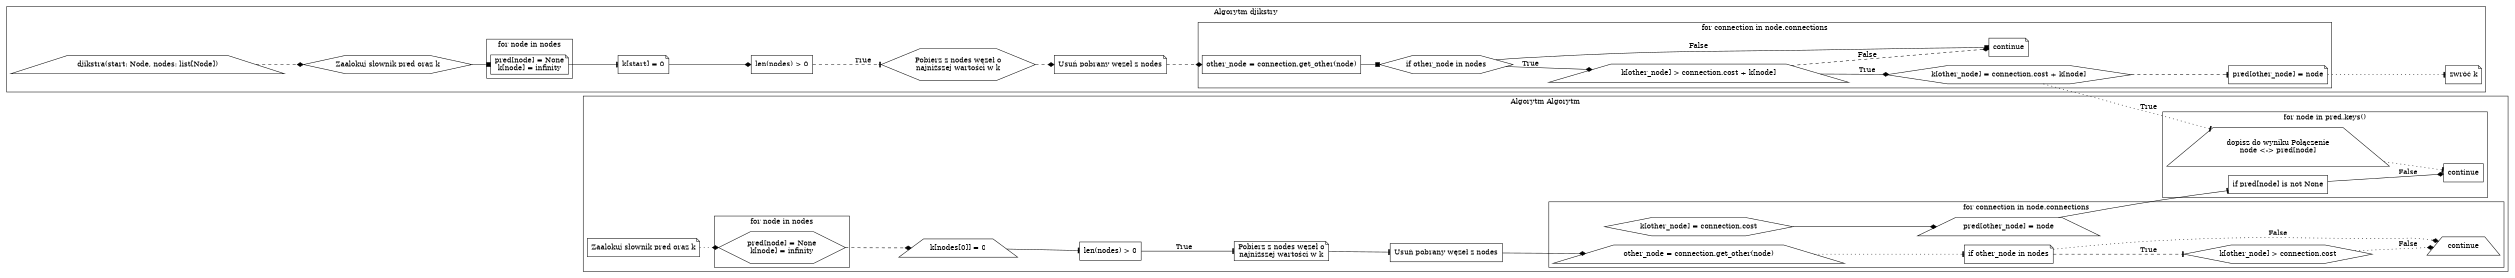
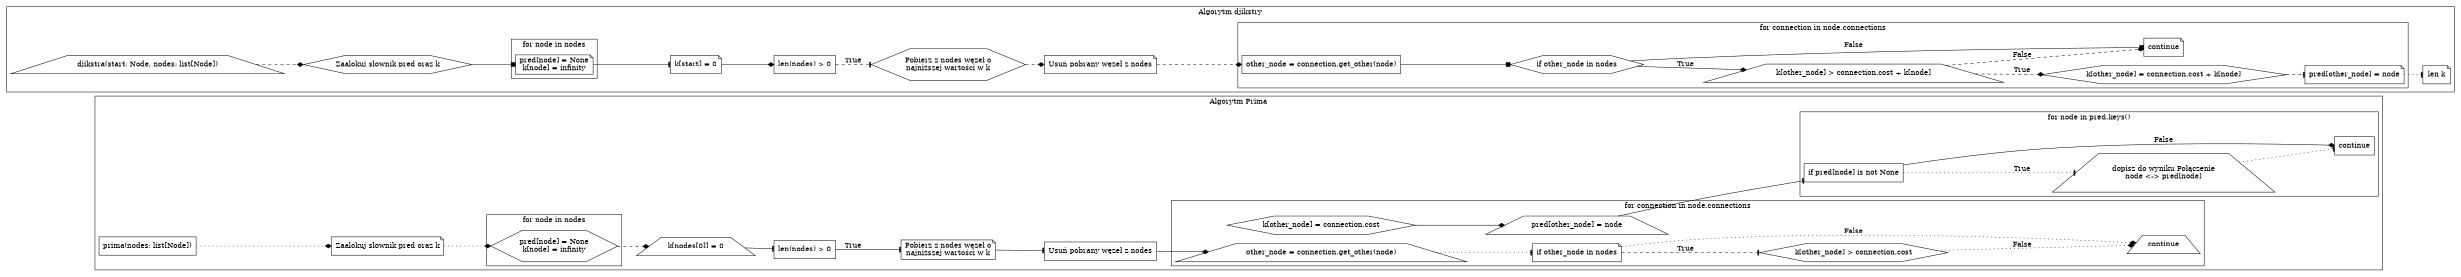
edge "k[other_node] > connection.cost + k[node]" -> "k[other_node] = connection.cost + k[node]": style solid -> dashed
node "zwróć k": label "zwróć k" -> "len k"
cluster "Algorytm Algorytm": label "Algorytm Algorytm" -> "Algorytm Prima"
edge "k[other_node] = connection.cost + k[node]" -> "dopisz do wyniku Połączenie node <-> pred[node]": now "if pred[node] is not None" -> "dopisz do wyniku Połączenie node <-> pred[node]"
node "prima(nodes: list[Node])": added
